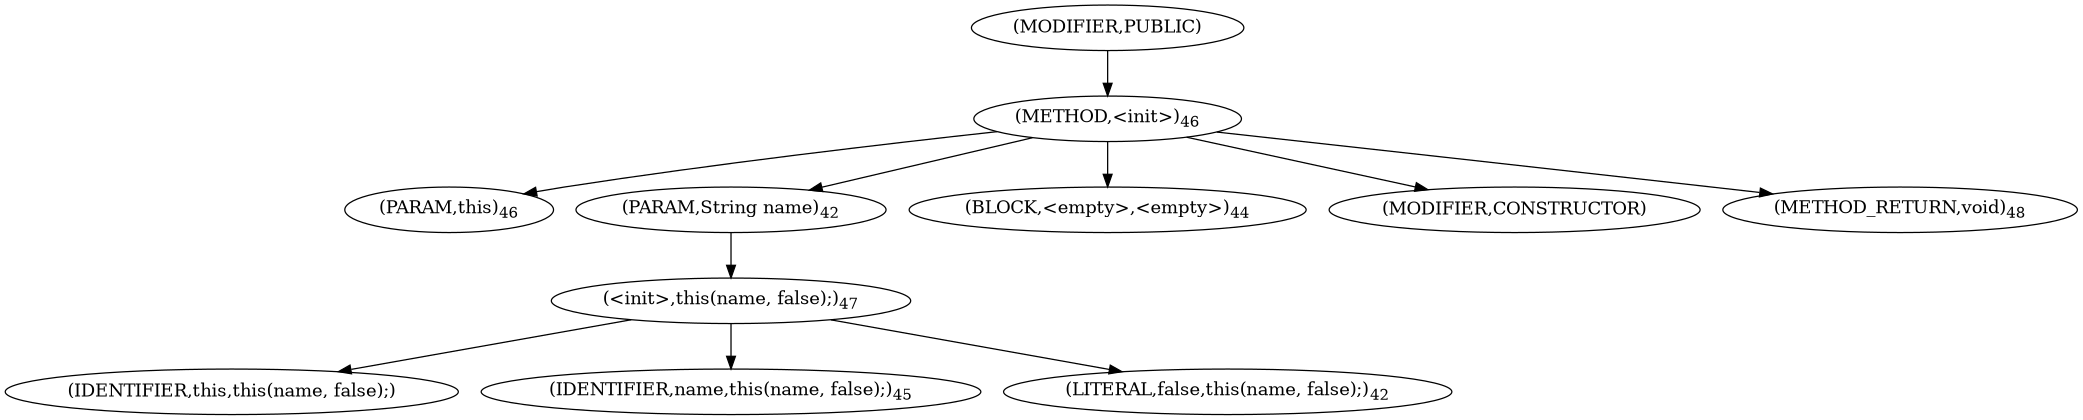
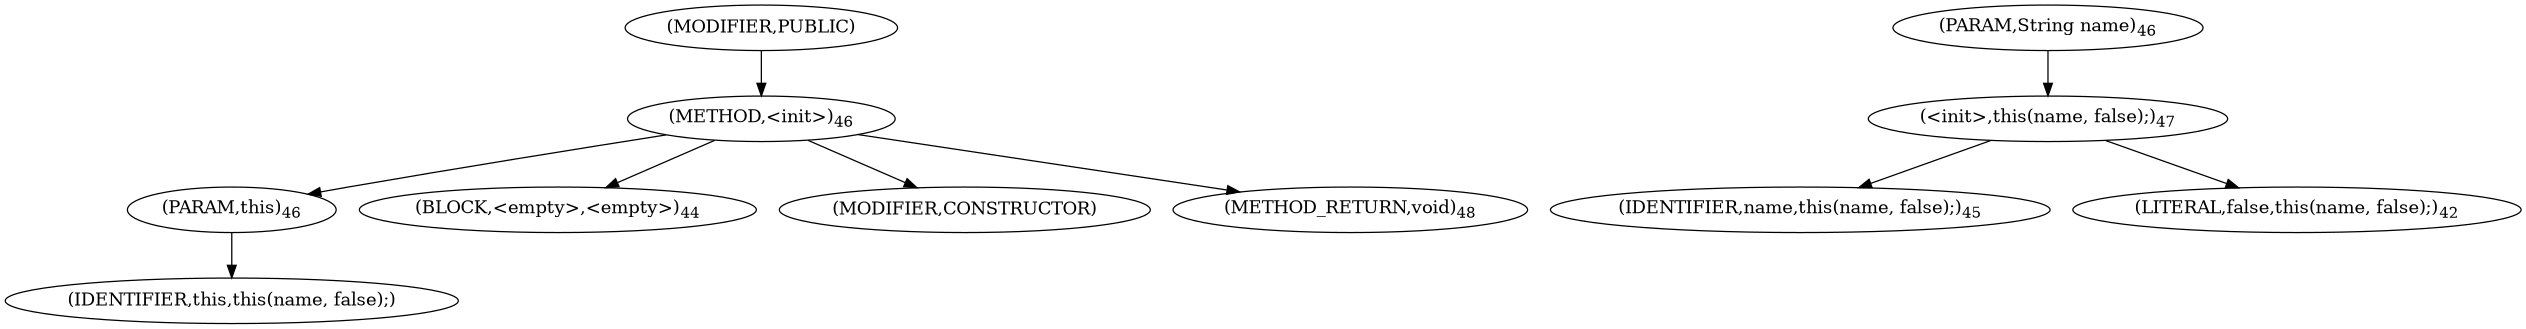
edge "(METHOD,<init>)" -> "(PARAM,String name)": removed
node "(PARAM,String name)": text "42" -> "46"
edge "(<init>,this(name, false);)" -> "(IDENTIFIER,this,this(name, false);)": now "(PARAM,this)" -> "(IDENTIFIER,this,this(name, false);)"
